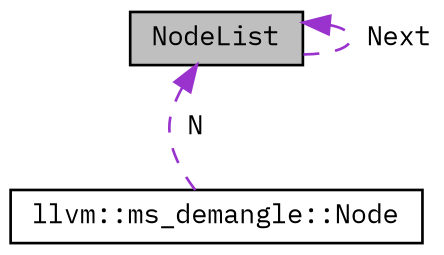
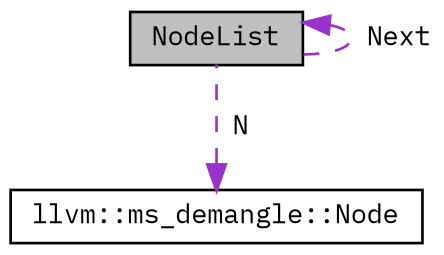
edge "llvm::ms_demangle::Node" -> "NodeList": reversed
